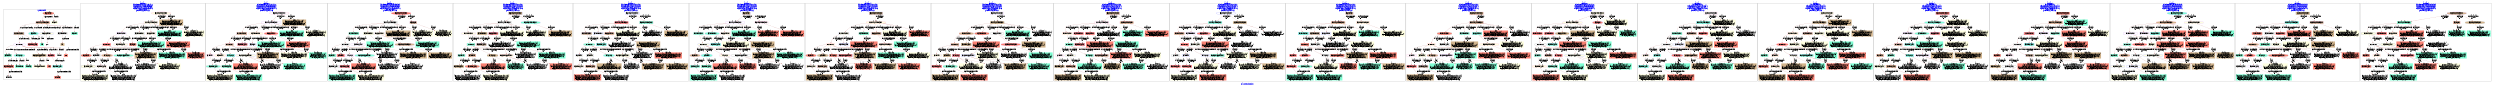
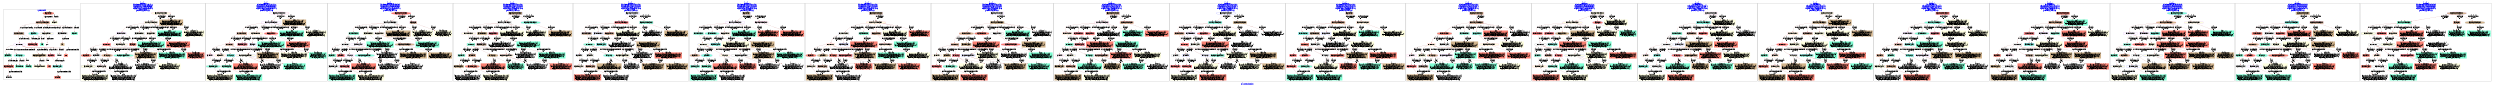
edge "E35_Title1" -> "title": label "label" -> "carried"
